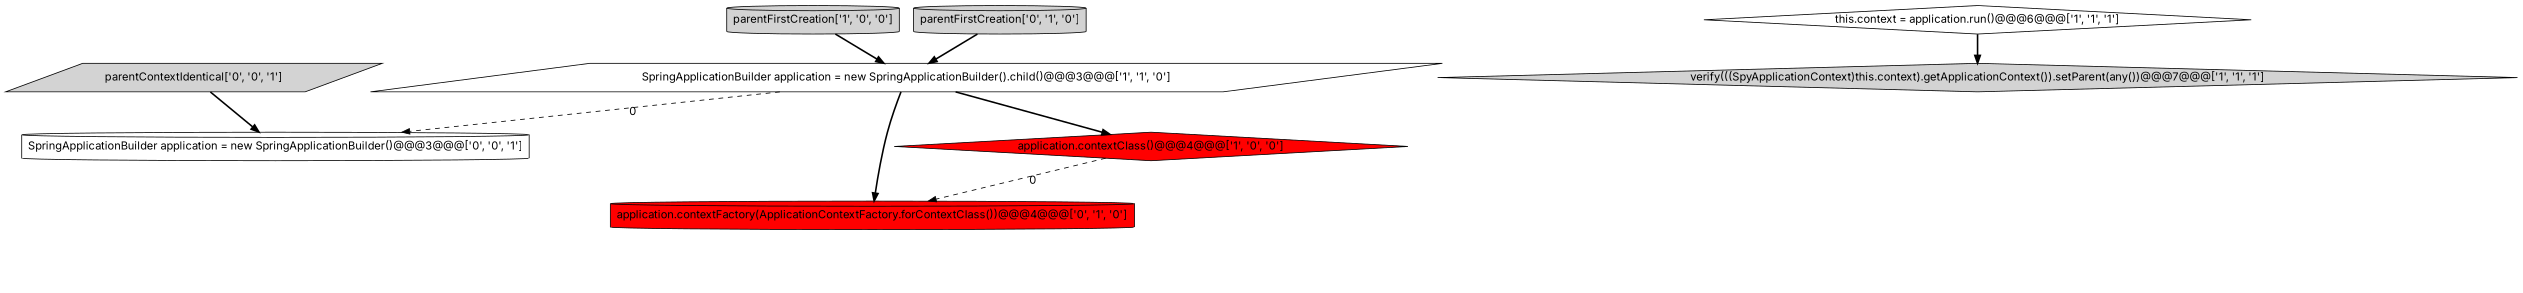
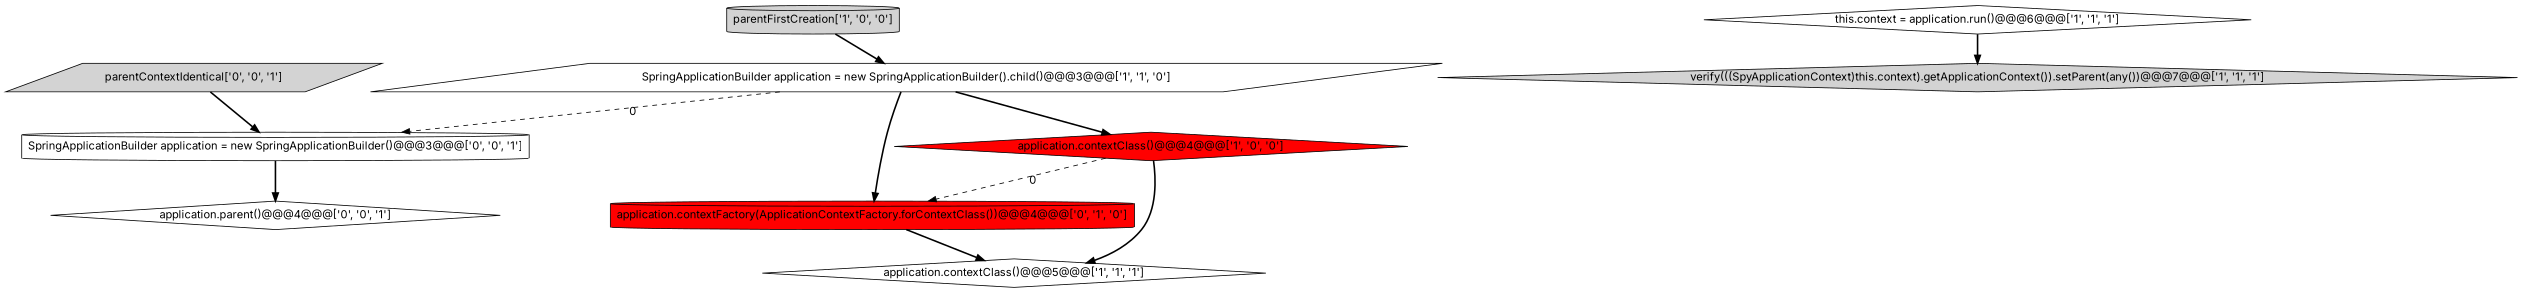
node "parentFirstCreation['0', '1', '0']": removed
node "application.parent()@@@4@@@['0', '0', '1']": added
node "application.contextClass()@@@5@@@['1', '1', '1']": added
